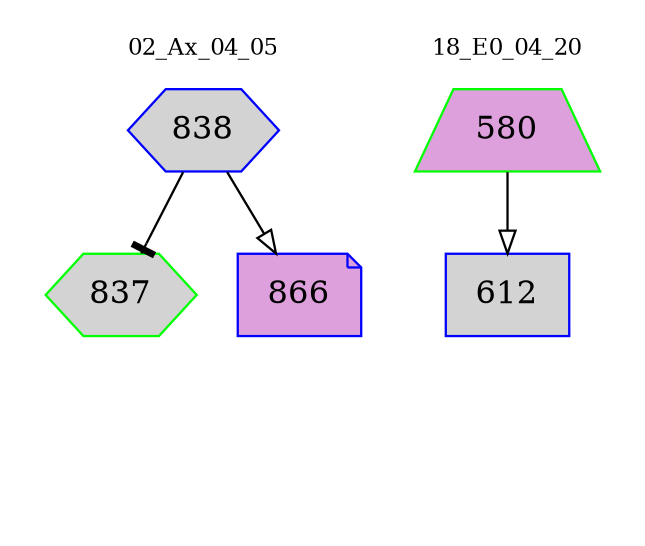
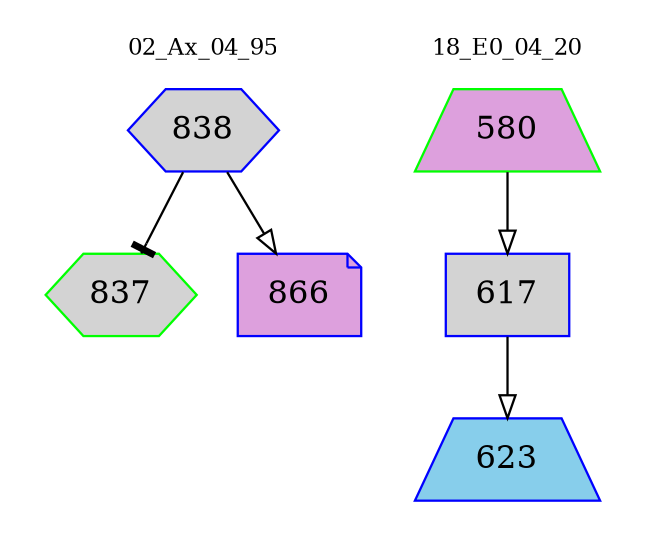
cluster "02_Ax_04_05": label "02_Ax_04_05" -> "02_Ax_04_95"
node "612": label "612" -> "617"
node "623": added
